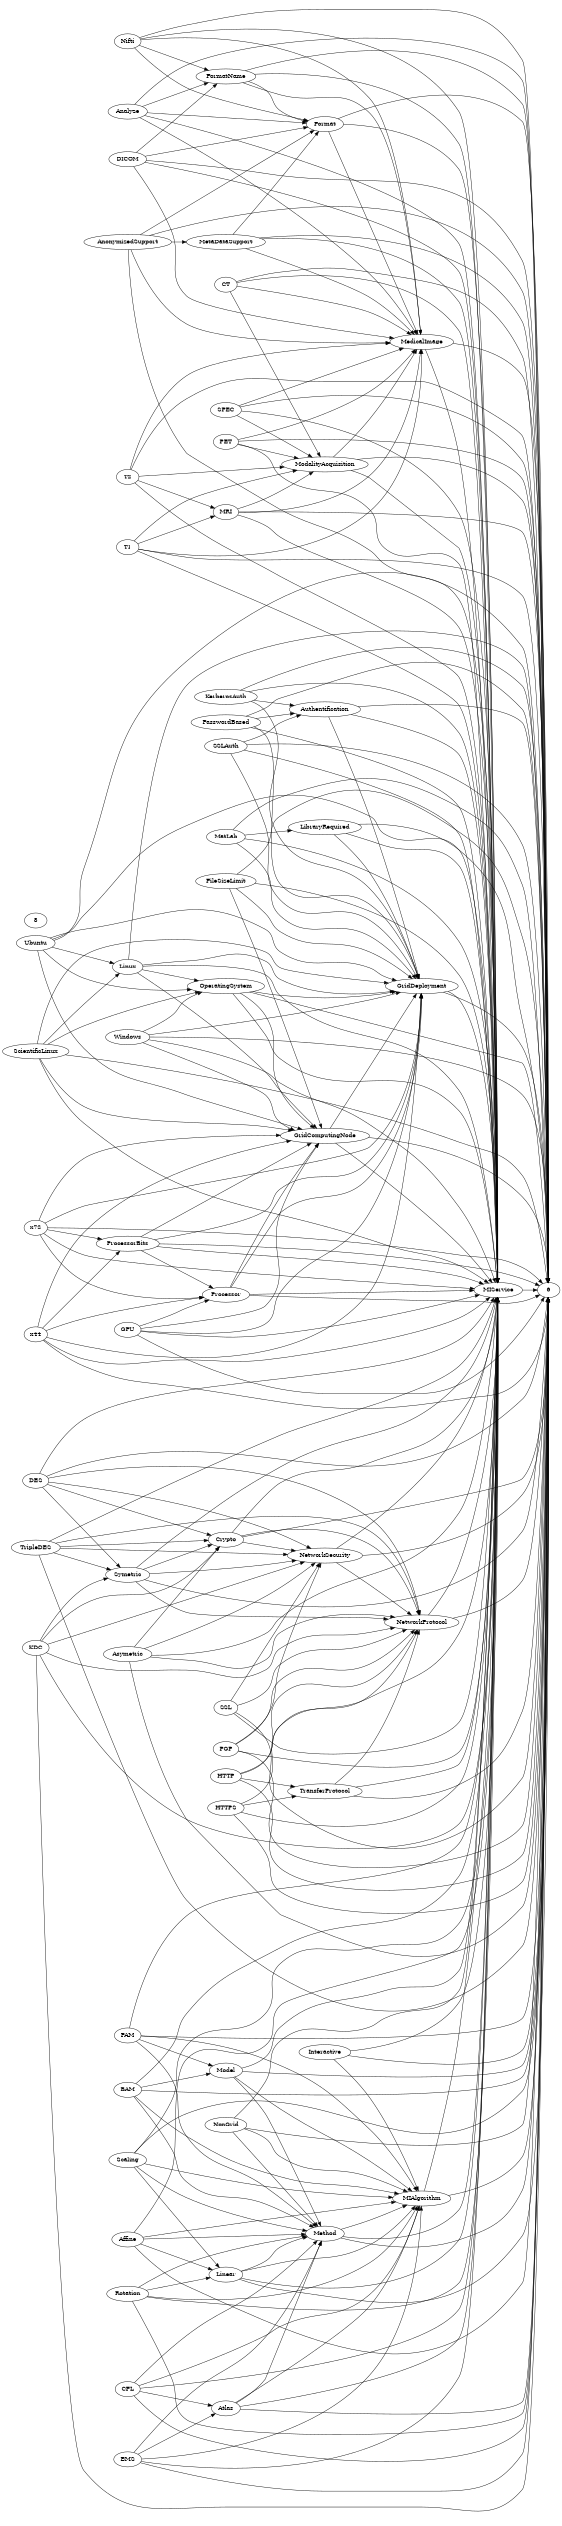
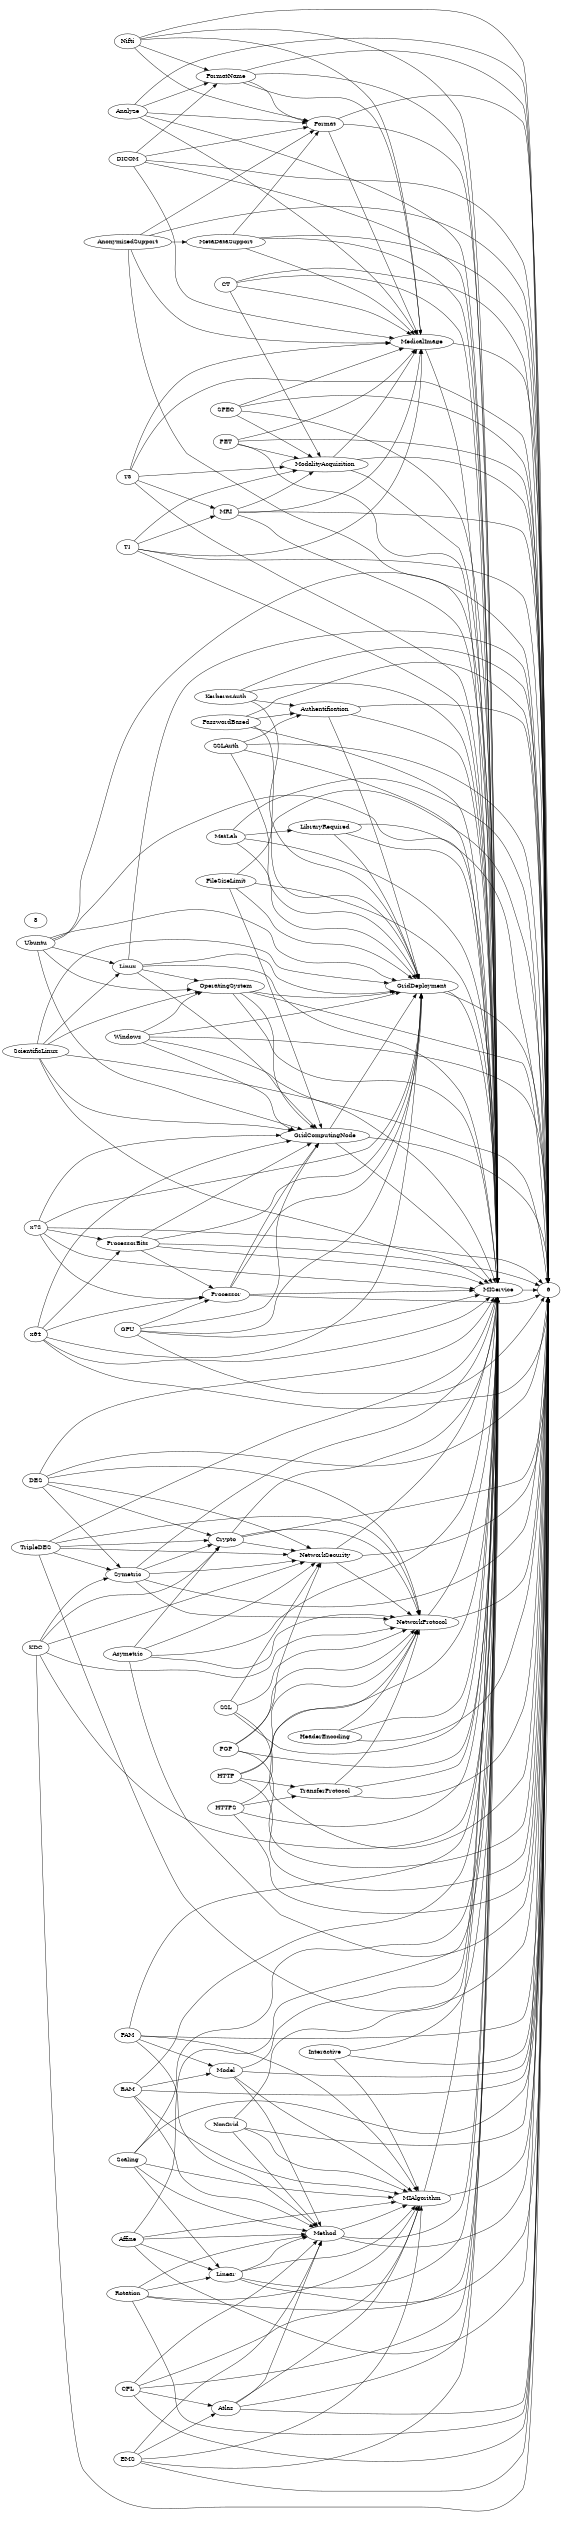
node "T2": label "T2" -> "T3"
node "x44": label "x44" -> "x64"
node "HeaderEncoding": added
